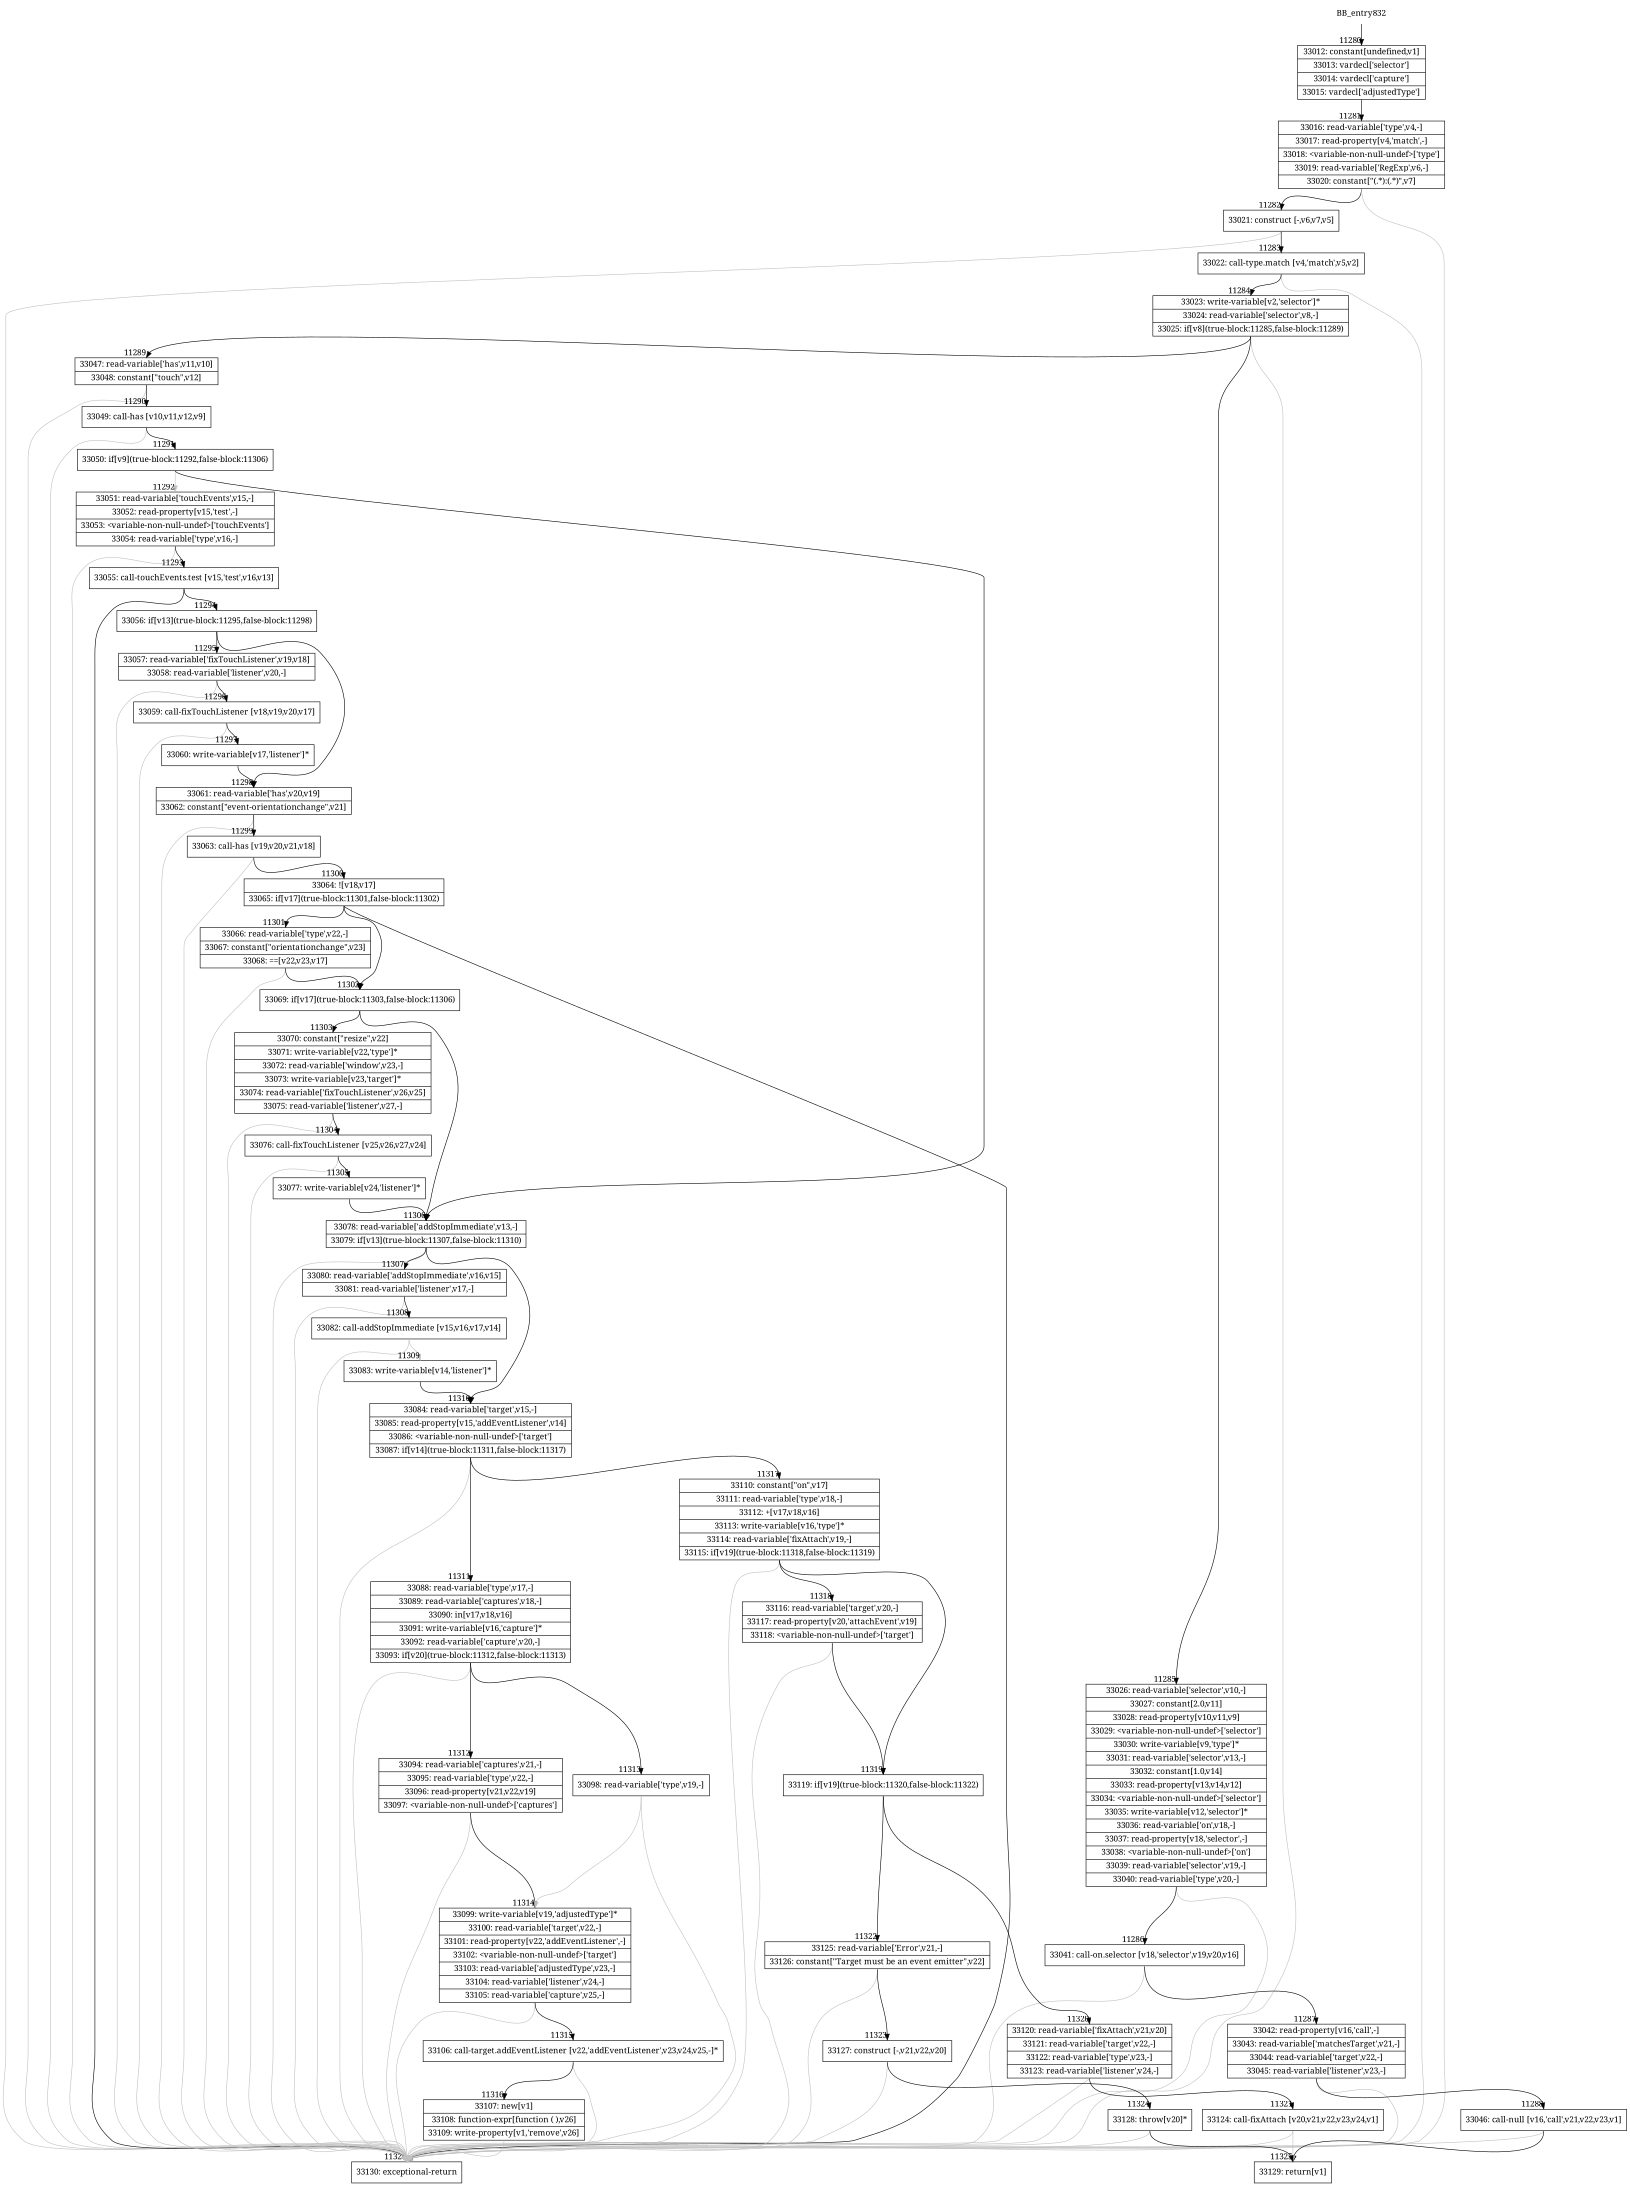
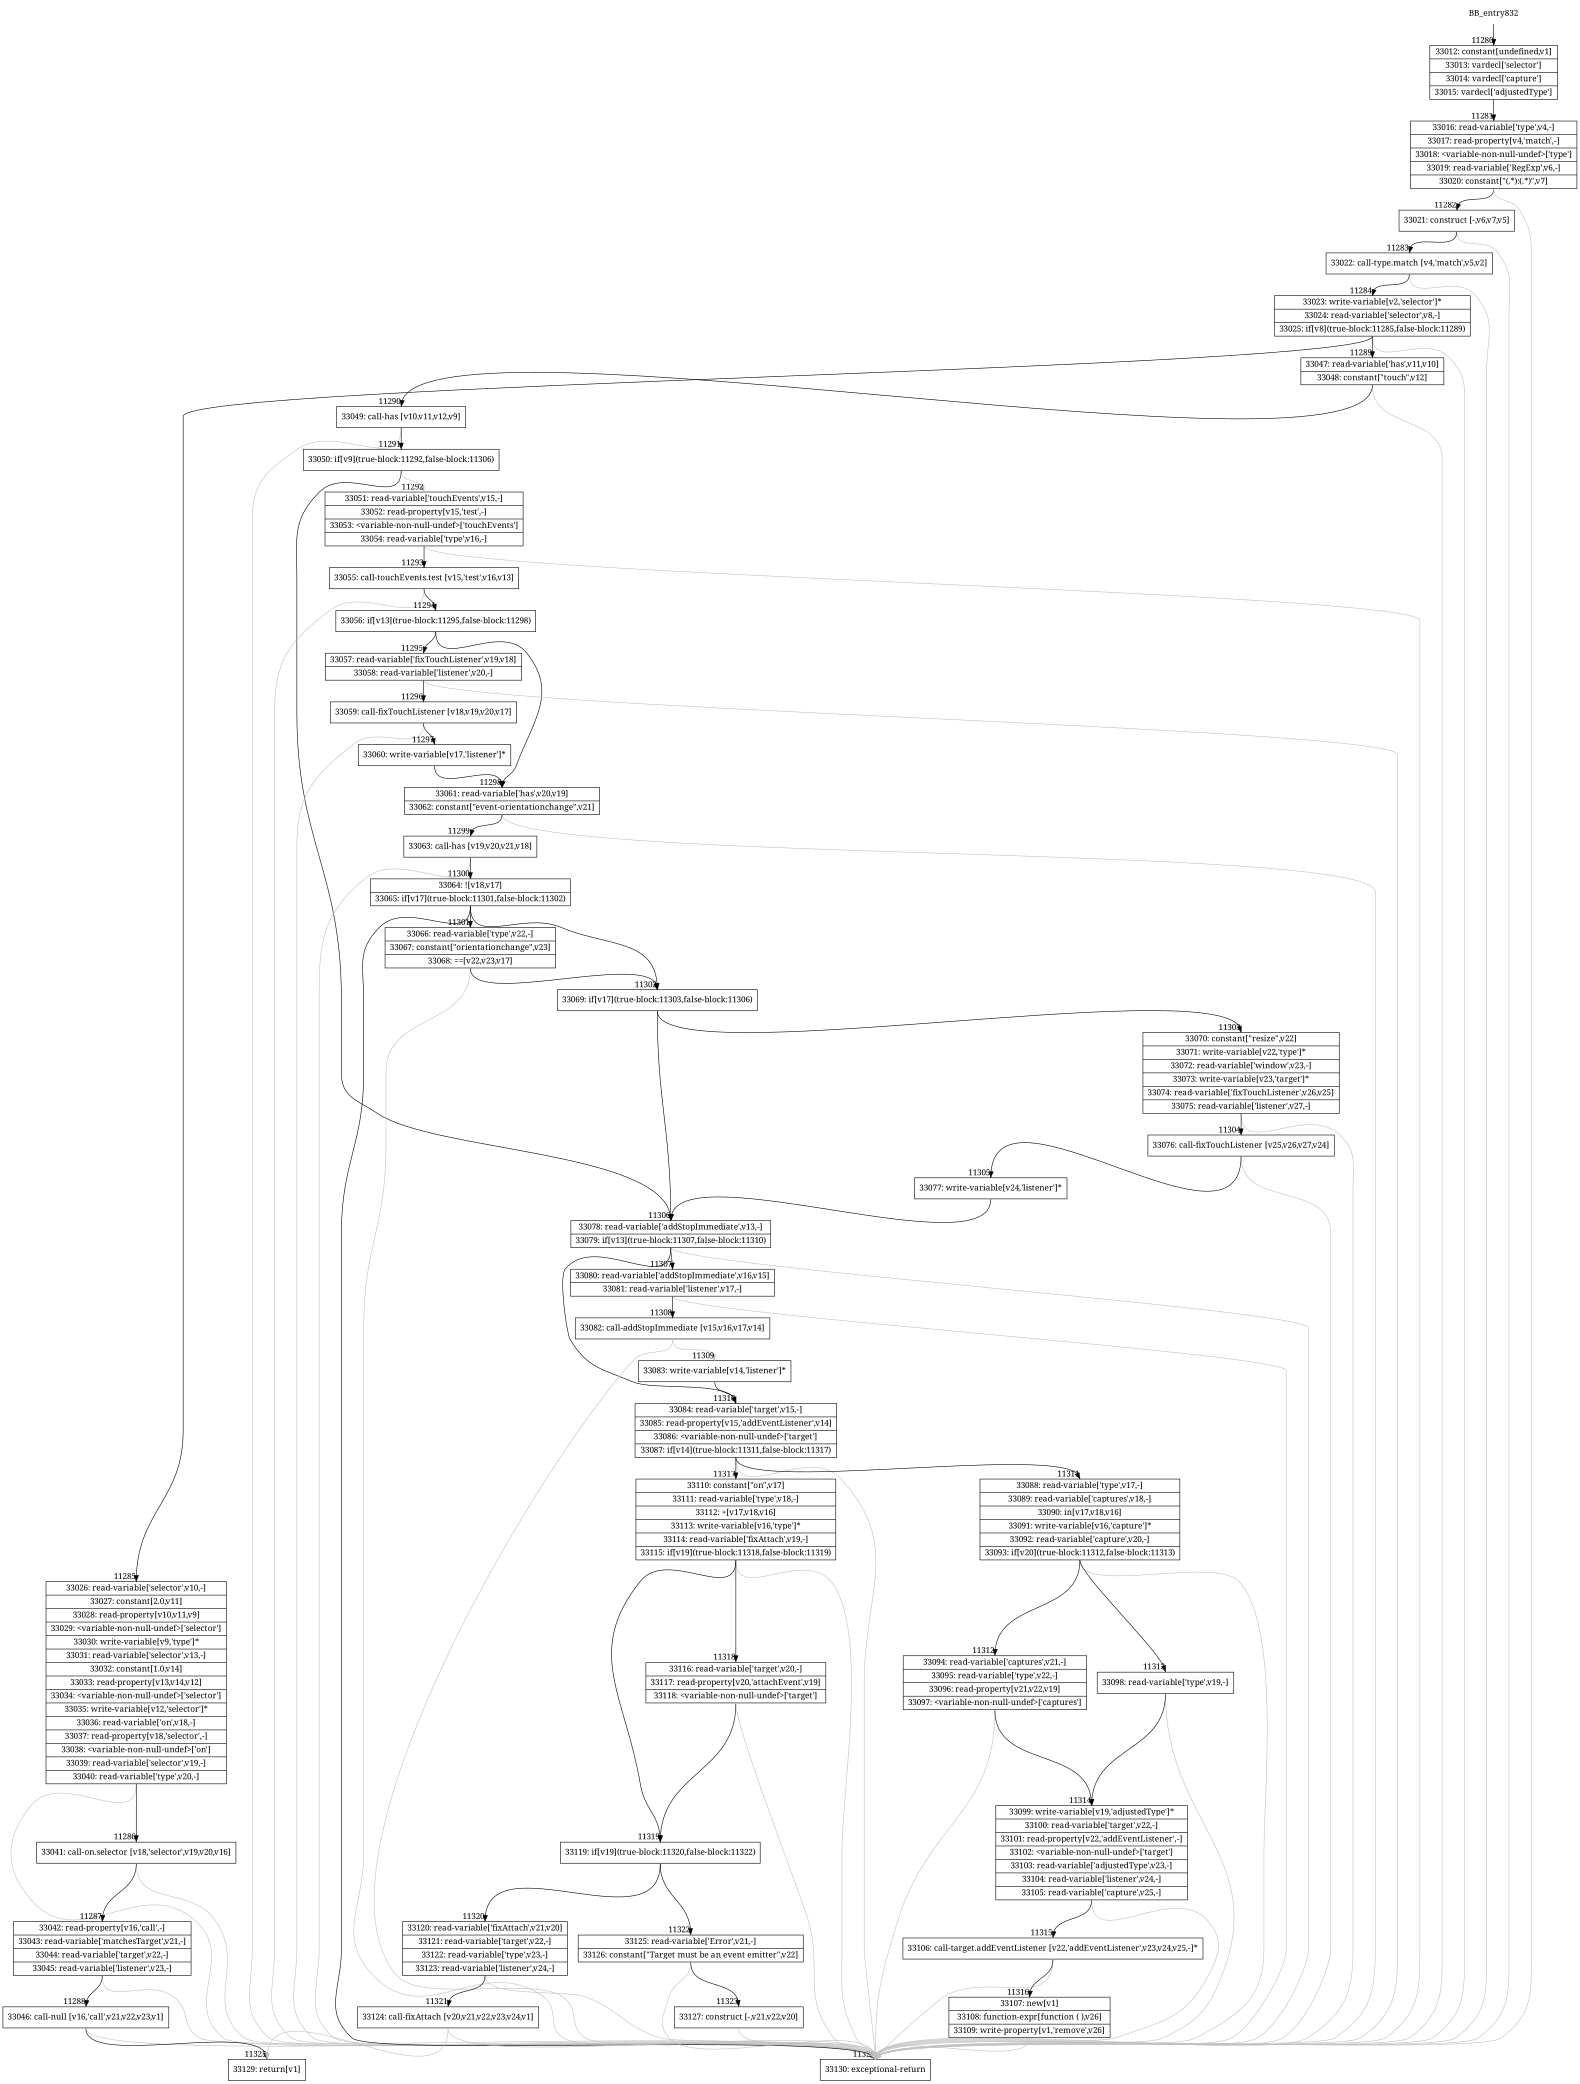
edge "33055: call-touchEvents.test [v15,'test',v16,v13]" -> "33130: exceptional-return": color black -> gray
edge "33098: read-variable['type',v19,-]" -> "33099: write-variable[v19,'adjustedType']*": color gray -> black
node "33128: throw[v20]*": removed
